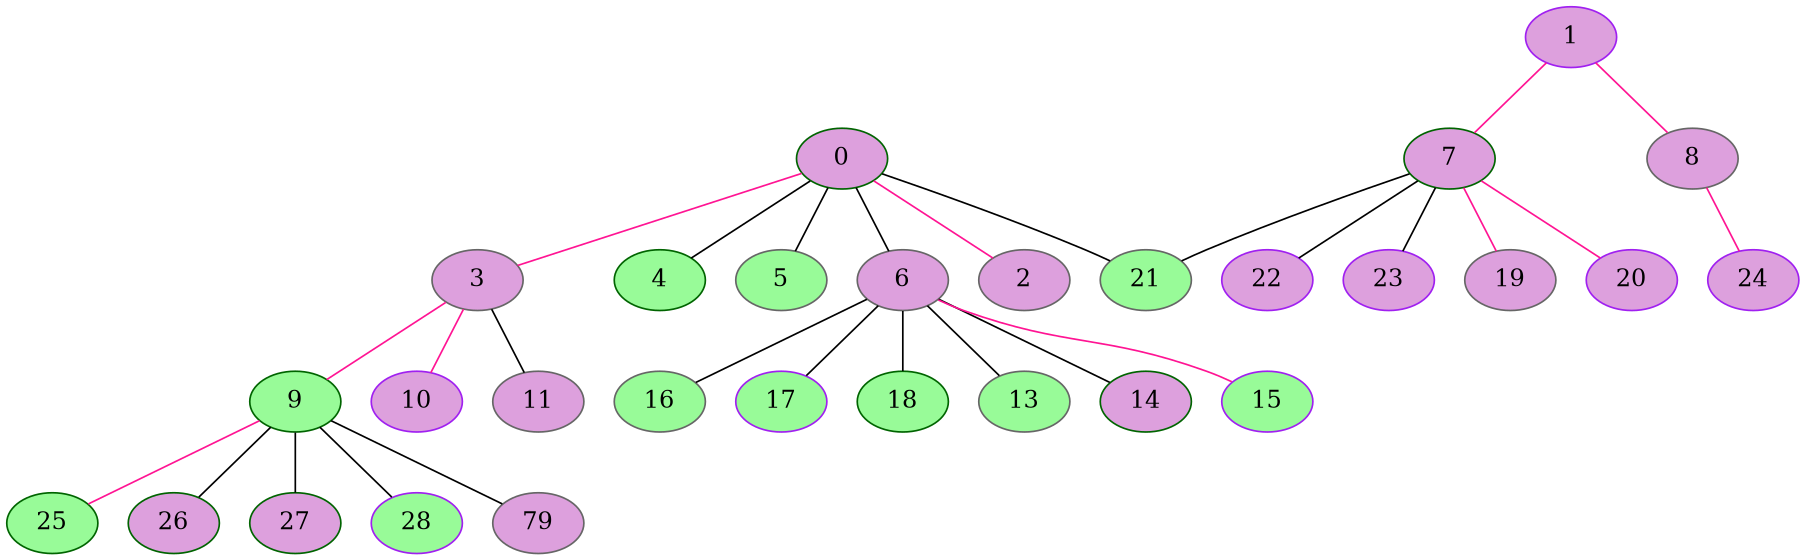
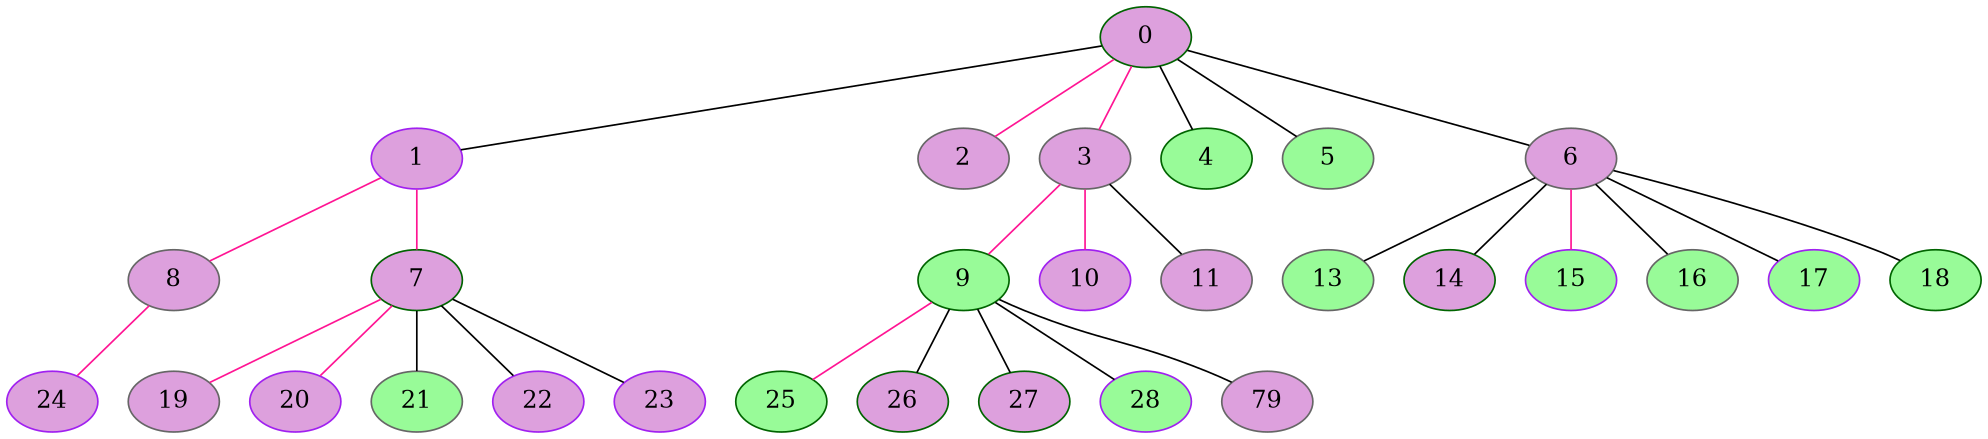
edge "0" -- "21": now "0" -- "1"
